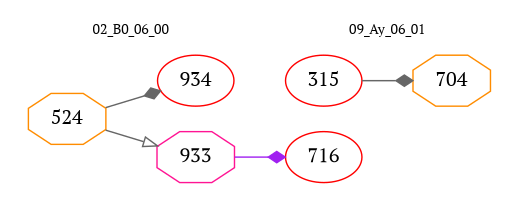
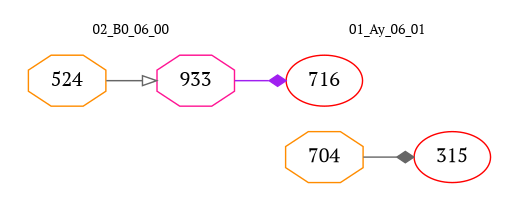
cluster "09_Ay_06_01": label "09_Ay_06_01" -> "01_Ay_06_01"
node "934": removed
edge "315" -> "704": reversed
